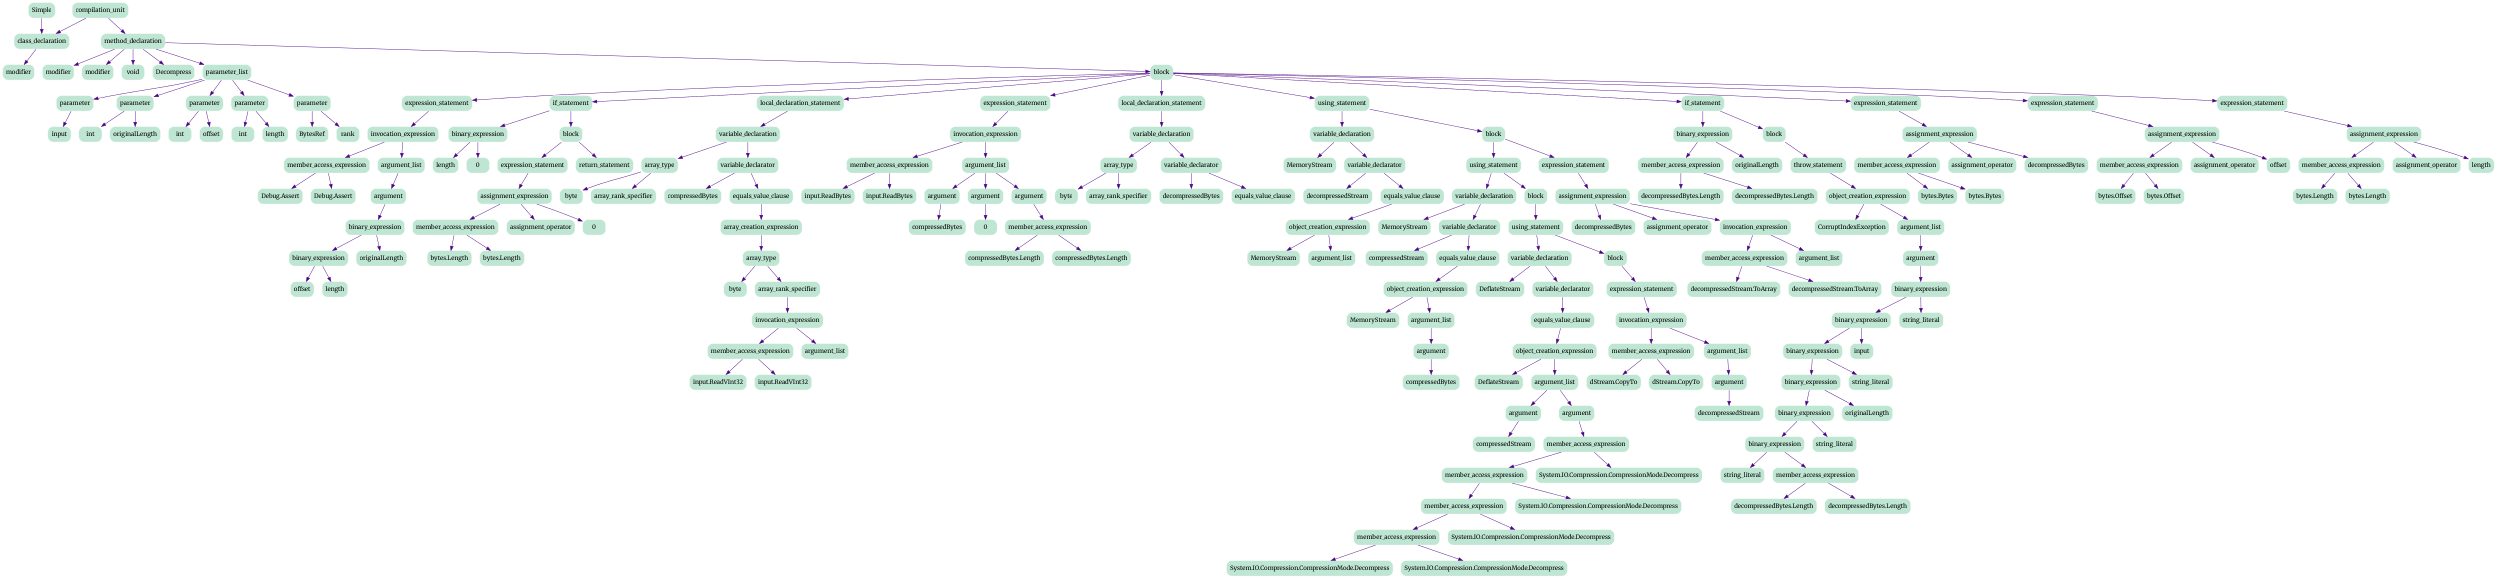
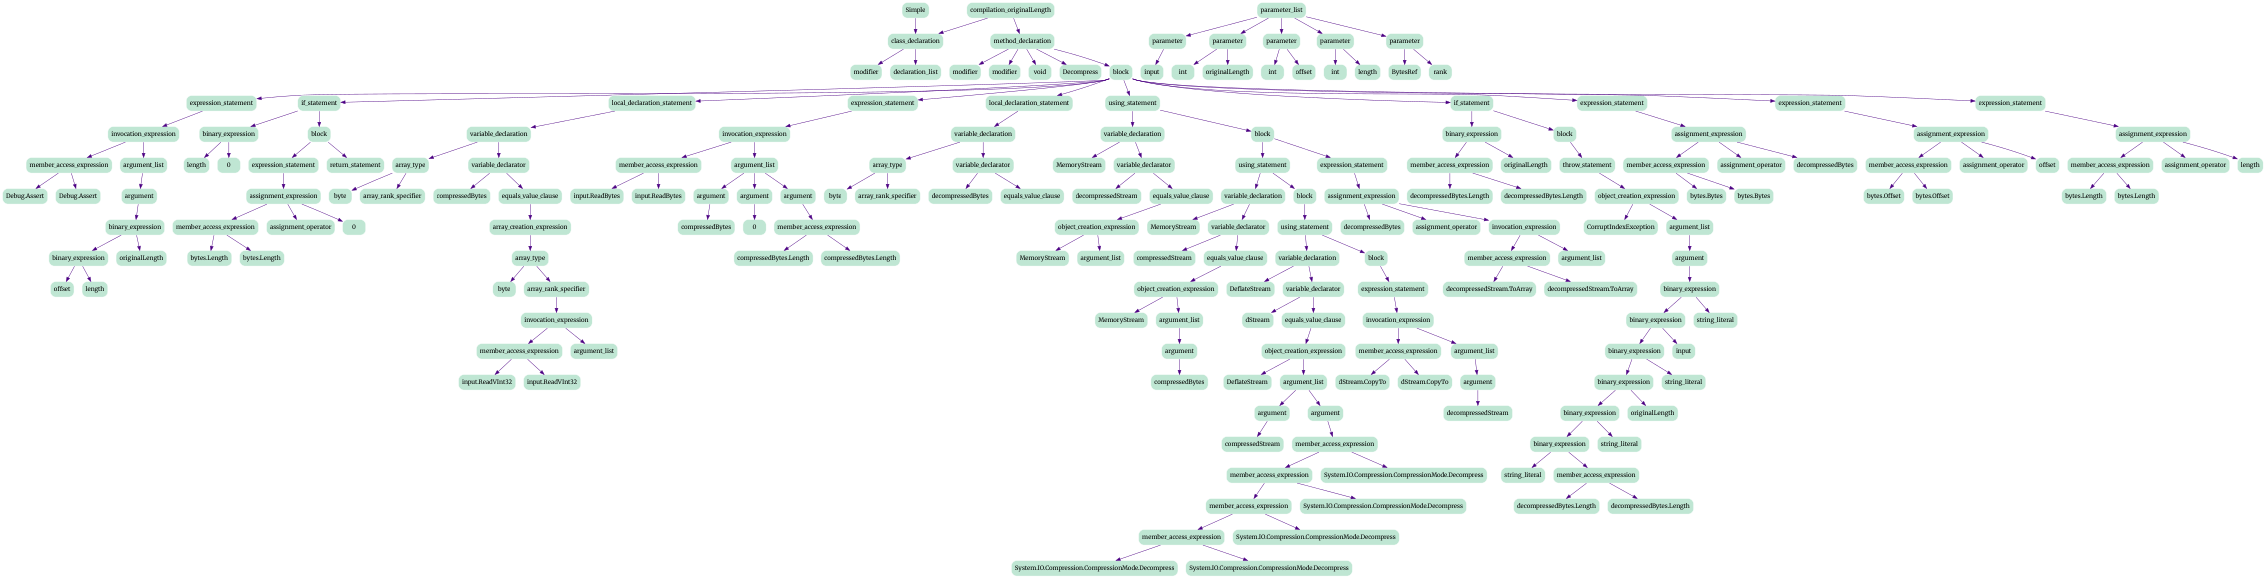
node "compilation_unit": label "compilation_unit" -> "compilation_originalLength"
edge "method_declaration" -> "parameter_list": removed
node "declaration_list": added
node "dStream": added
